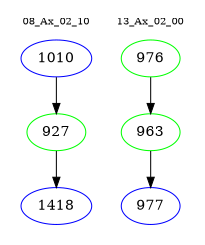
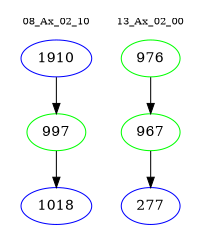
node "1010": label "1010" -> "1910"
node "927": label "927" -> "997"
node "963": label "963" -> "967"
node "1418": label "1418" -> "1018"
node "977": label "977" -> "277"
